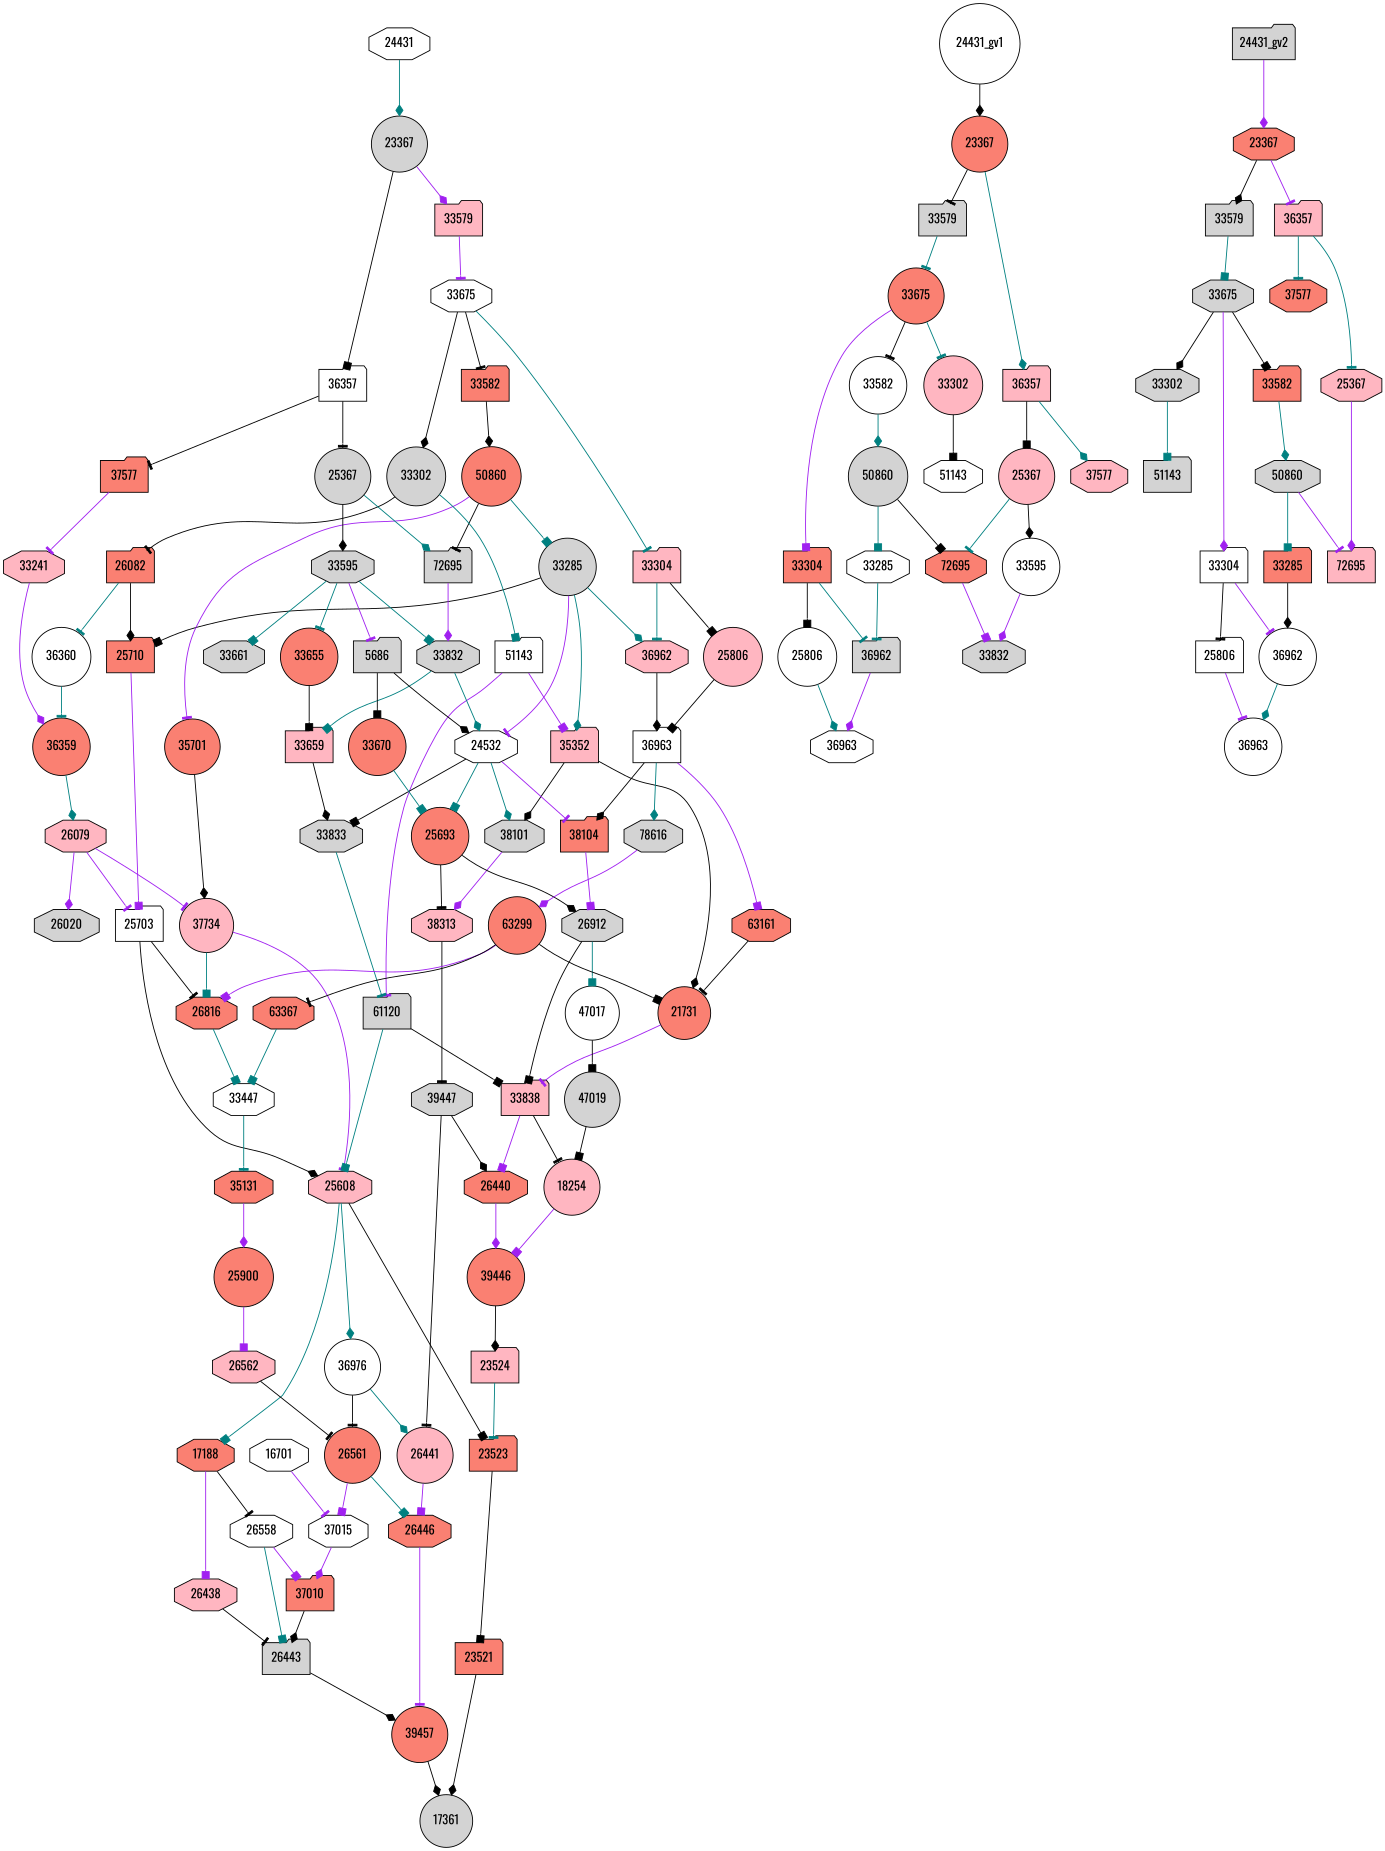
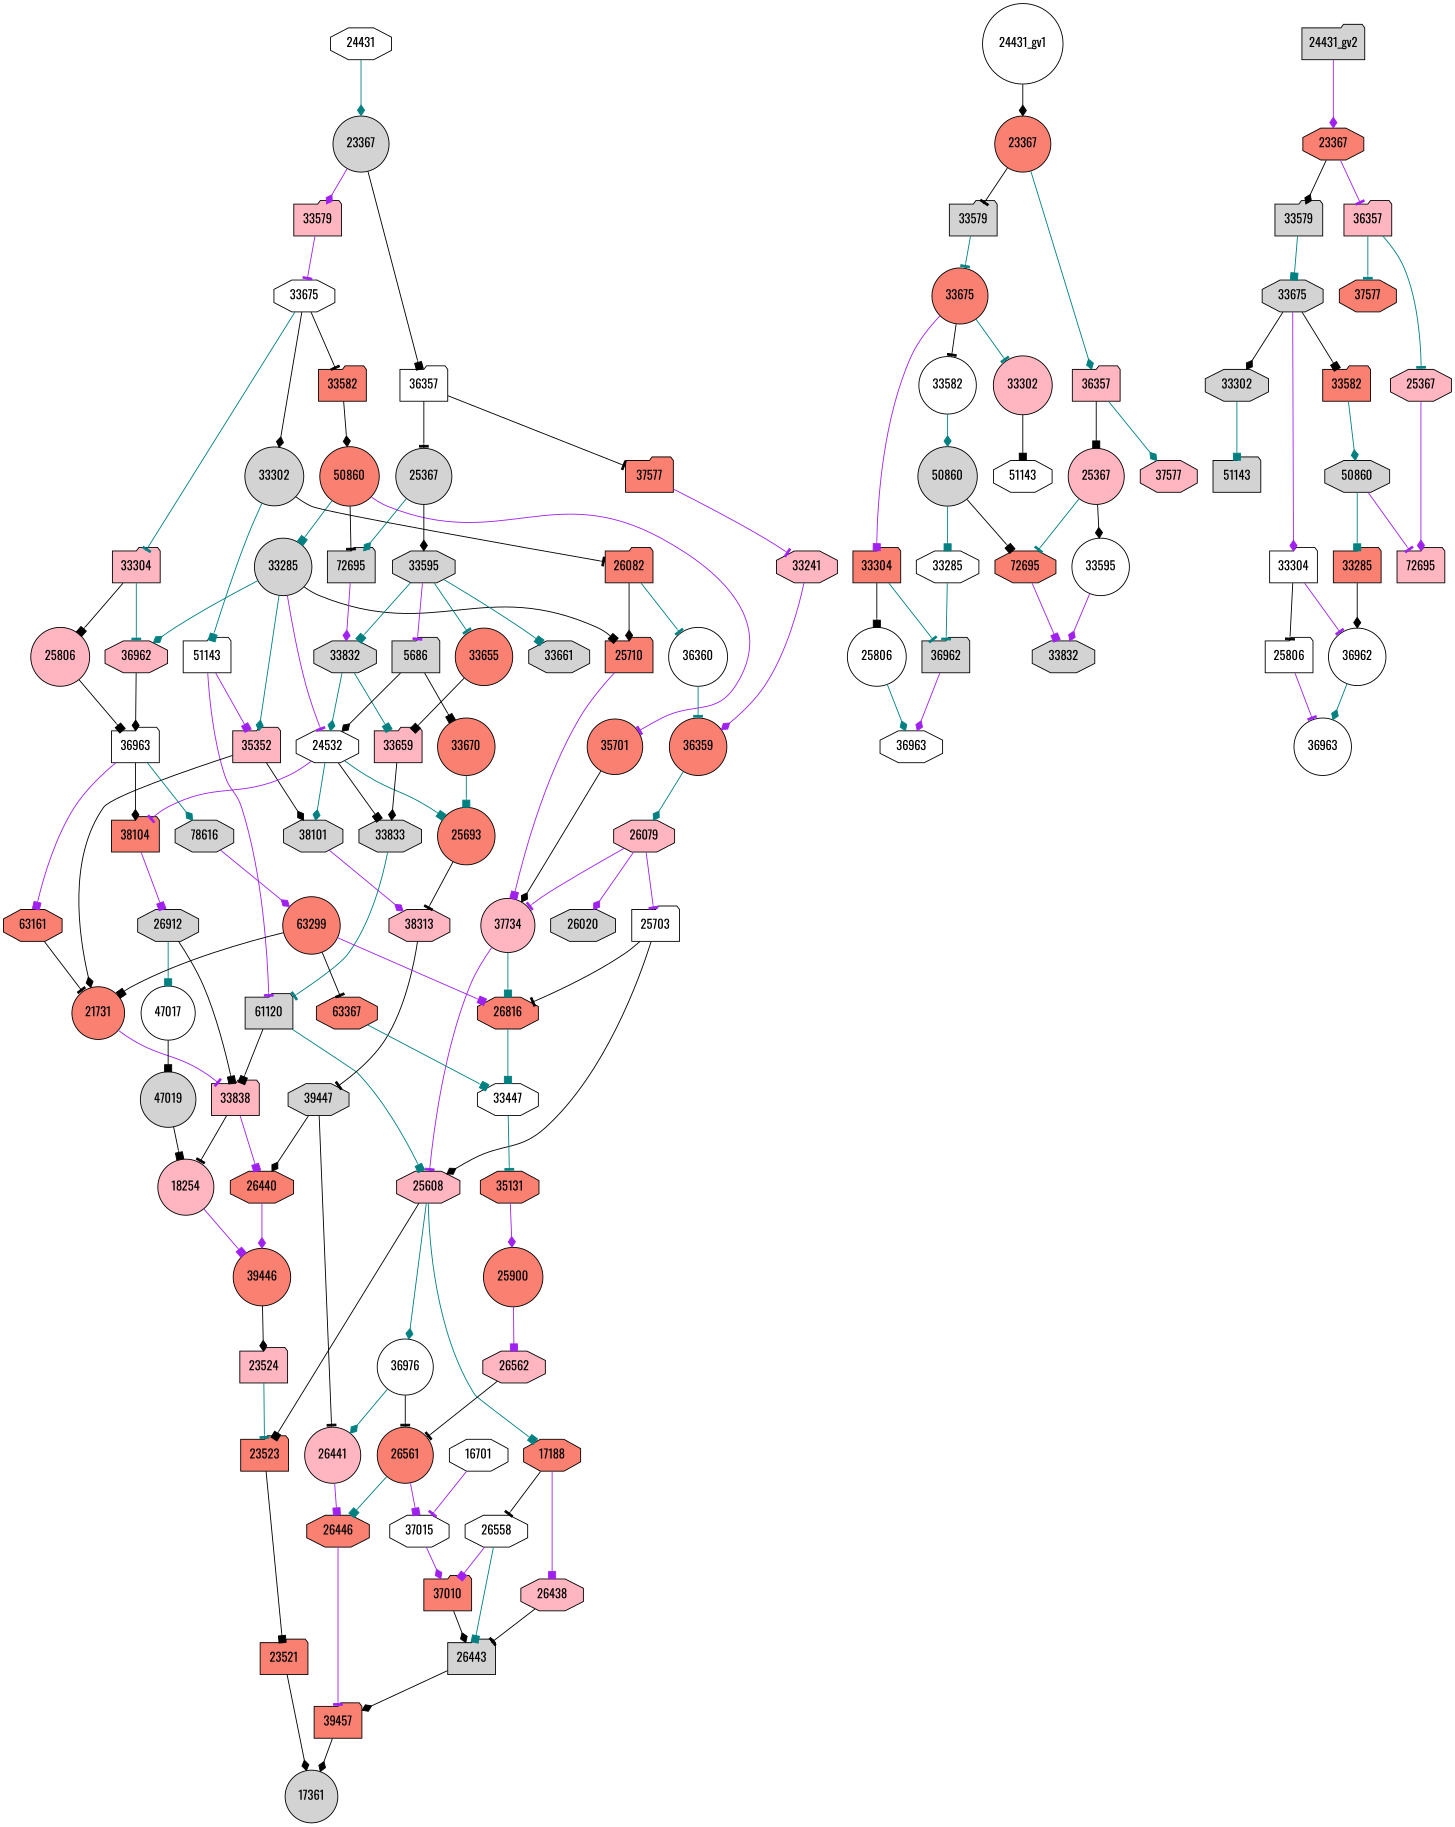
edge "25710" -> "25703": now "25710" -> "37734"
edge "25693" -> "26912": removed
node "39457": shape circle -> folder
